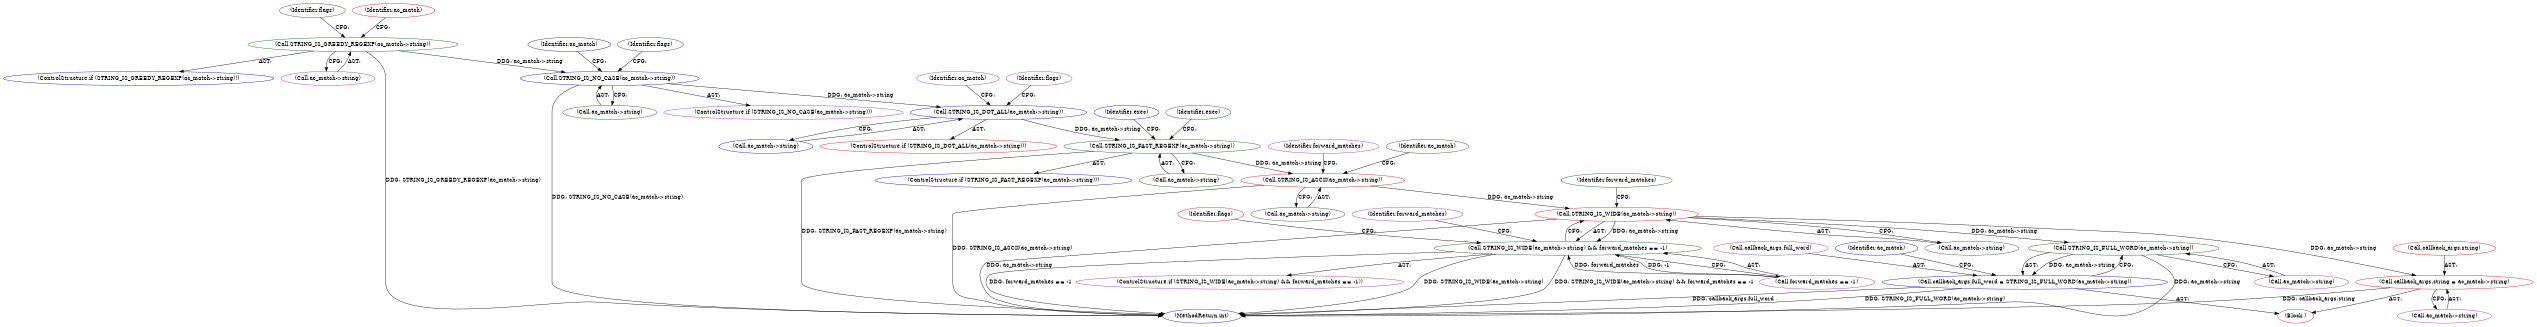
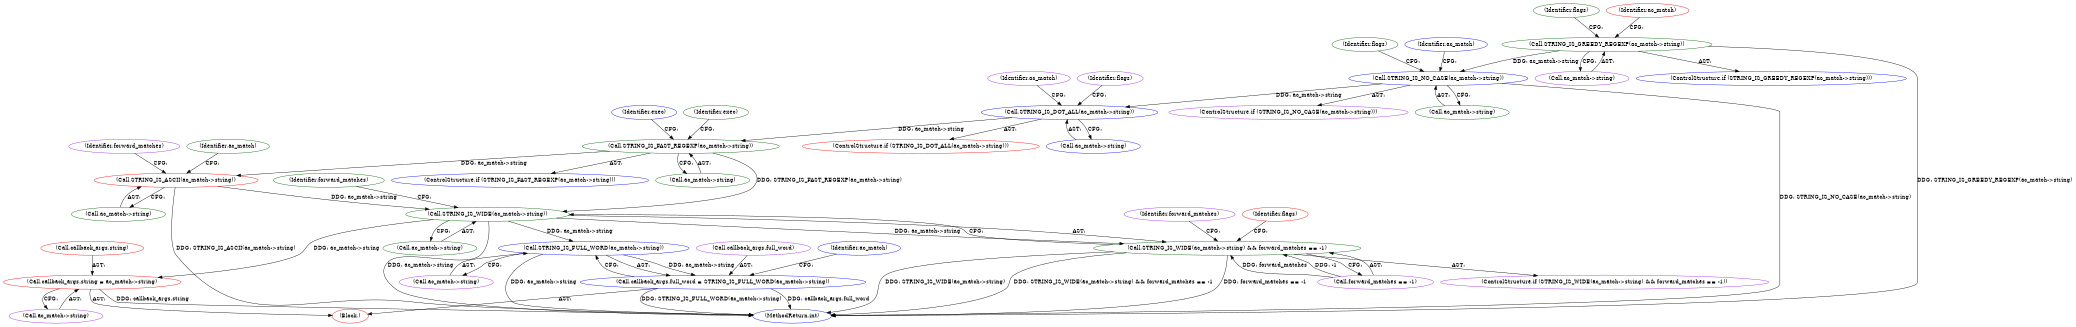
node "(Call,STRING_IS_WIDE(ac_match->string))": color red -> darkgreen
node "(Call,STRING_IS_FULL_WORD(ac_match->string))": color darkgreen -> blue
edge "(Call,STRING_IS_FAST_REGEXP(ac_match->string))" -> "(MethodReturn,int)": now "(Call,STRING_IS_FAST_REGEXP(ac_match->string))" -> "(Call,STRING_IS_WIDE(ac_match->string))"
